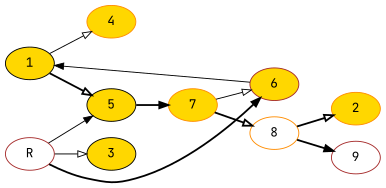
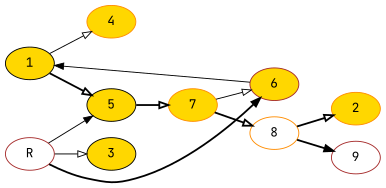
edge "5" -> "7": arrowhead normal -> onormal
